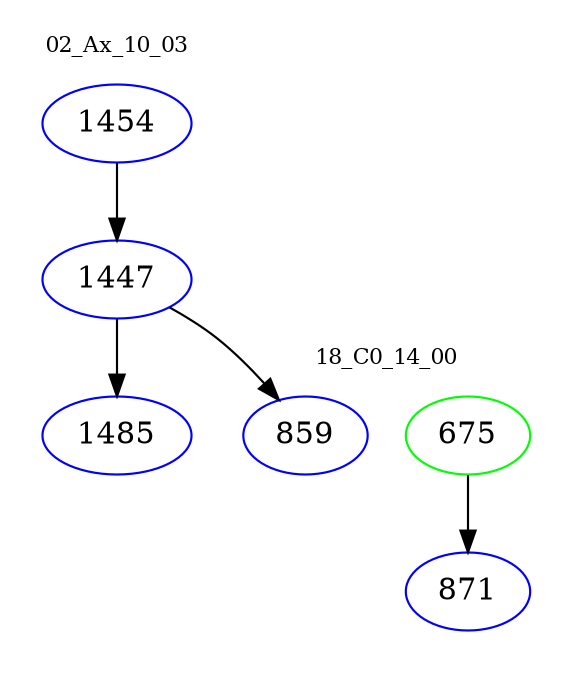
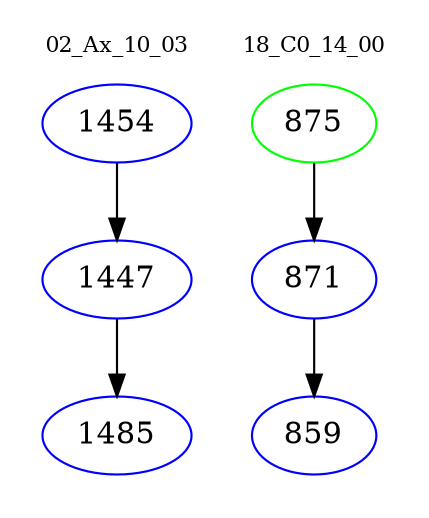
edge "1447" -> "859": now "871" -> "859"
node "675": label "675" -> "875"
